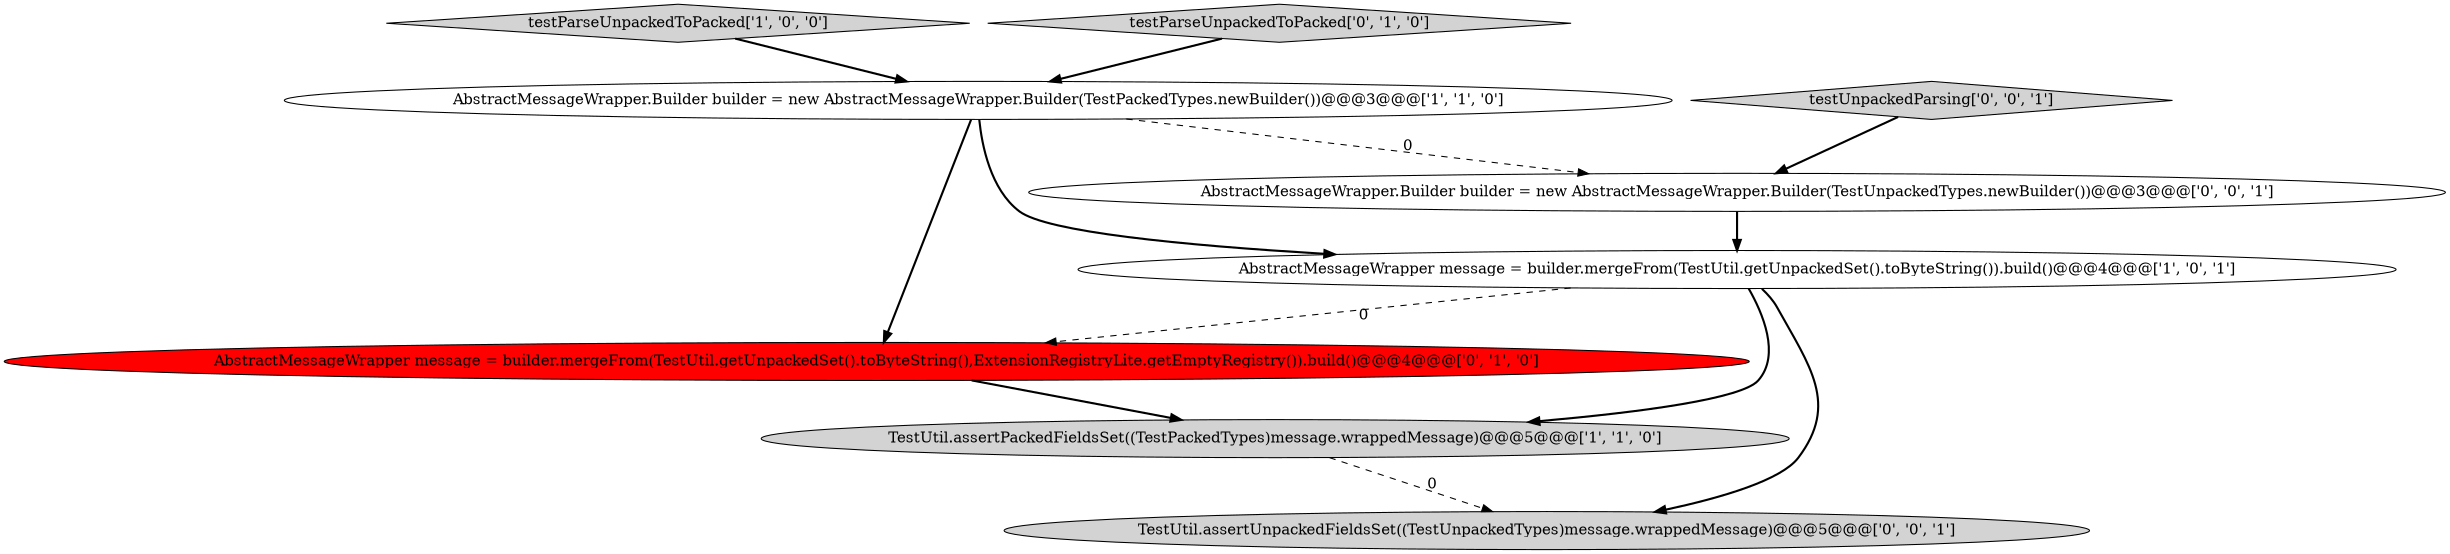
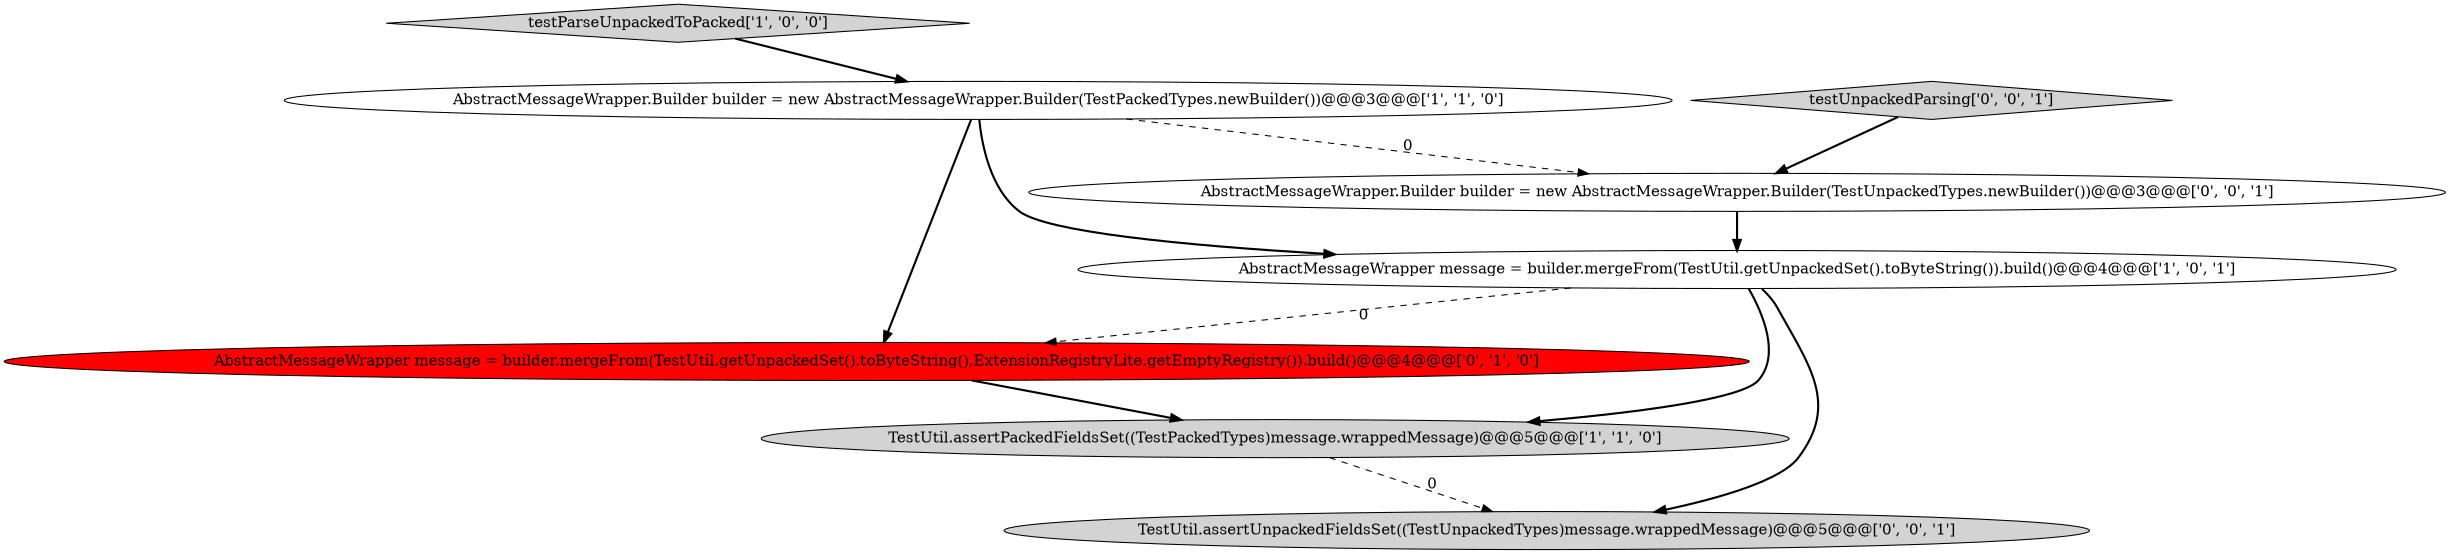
node "testParseUnpackedToPacked['0', '1', '0']": removed
